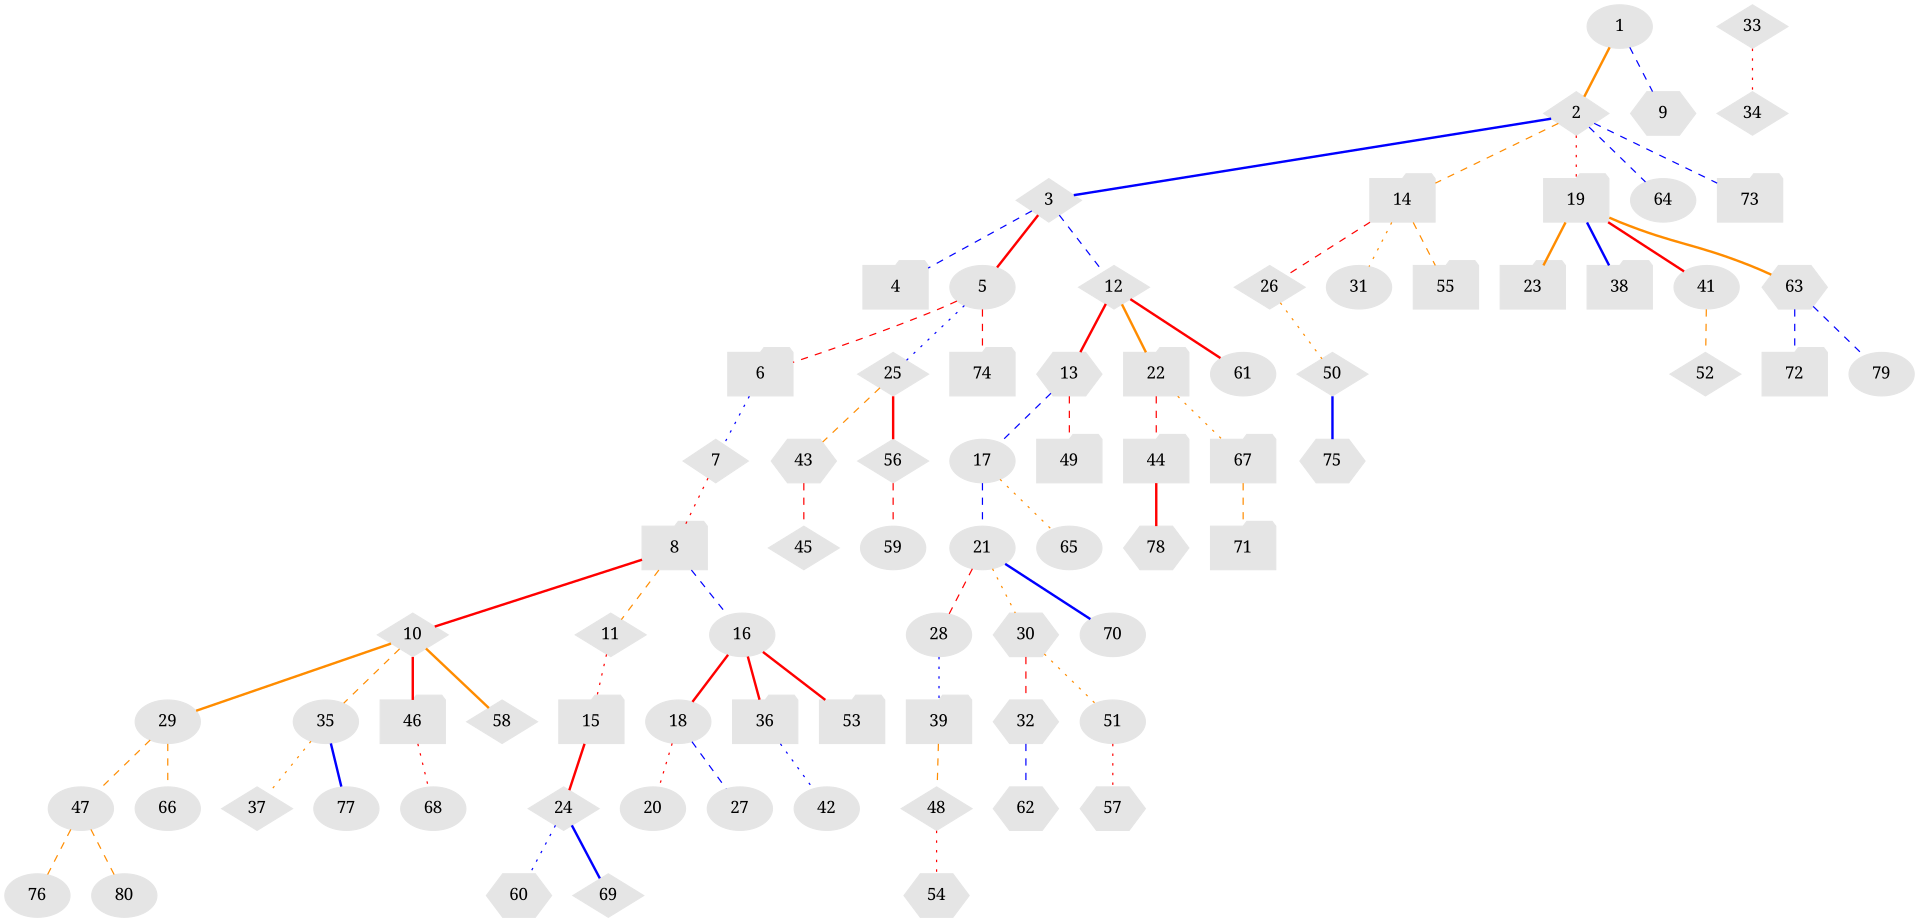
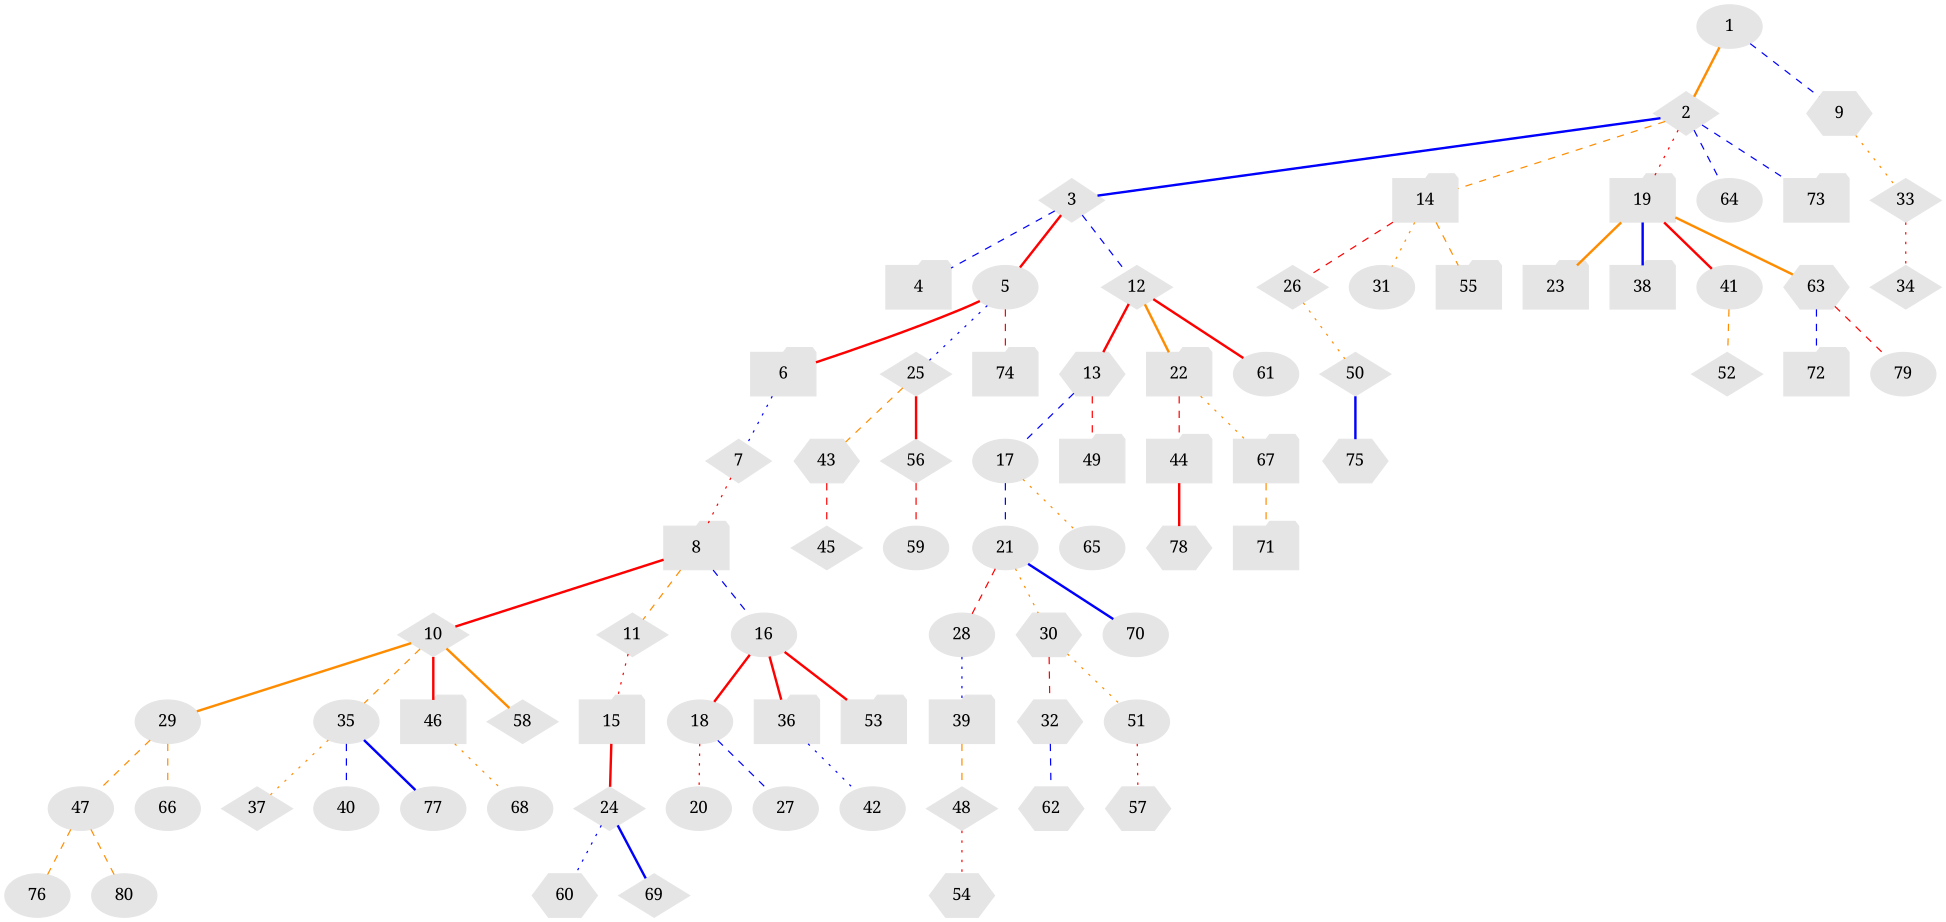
edge "9" -- "33": added
edge "63" -- "79": color blue -> red
edge "5" -- "6": style dashed -> bold
edge "46" -- "68": color red -> darkorange
node "40": added
